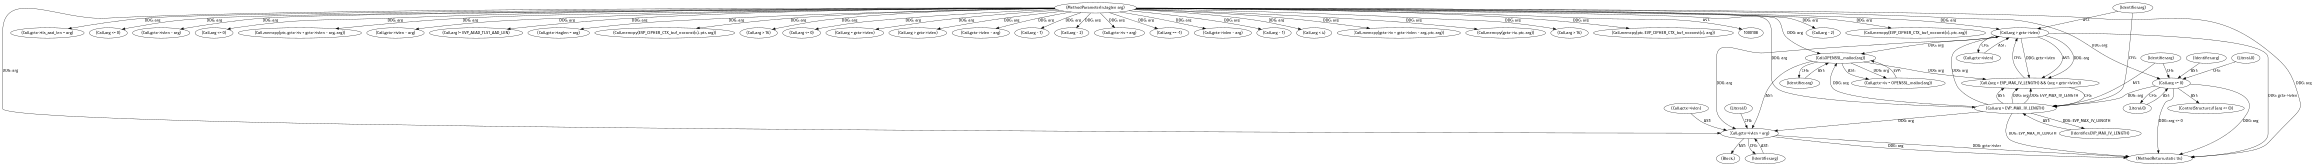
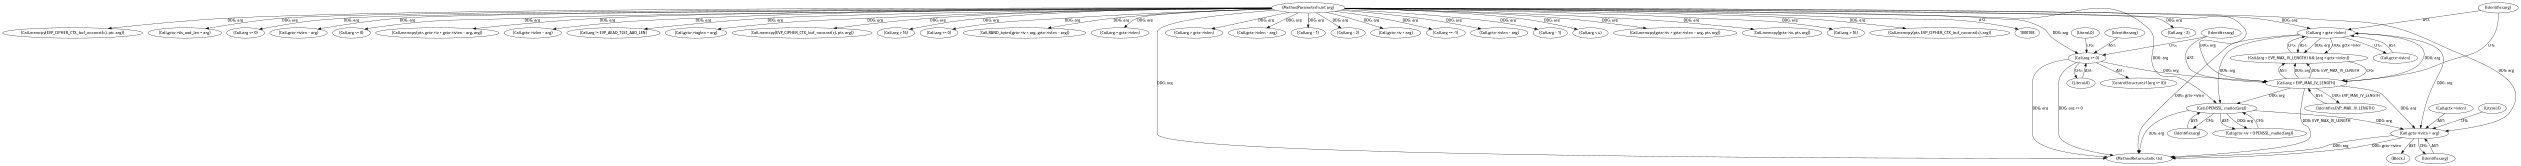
node "(MethodParameterIn,taglen arg)": label "(MethodParameterIn,taglen arg)" -> "(MethodParameterIn,int arg)"
node "(Call,RAND_bytes(gctx->iv + arg, gctx->ivlen - arg))": added
edge "(Call,gctx->iv = OPENSSL_malloc(arg))" -> "(Call,OPENSSL_malloc(arg))": label "EVP: " -> "CFG: "
edge "(Call,OPENSSL_malloc(arg))" -> "(Call,(arg > EVP_MAX_IV_LENGTH) && (arg > gctx->ivlen))": now "(Call,OPENSSL_malloc(arg))" -> "(MethodReturn,static tls)"
edge "(Call,OPENSSL_malloc(arg))" -> "(Call,gctx->ivlen = arg)": label "AST: " -> "DDG: arg"
